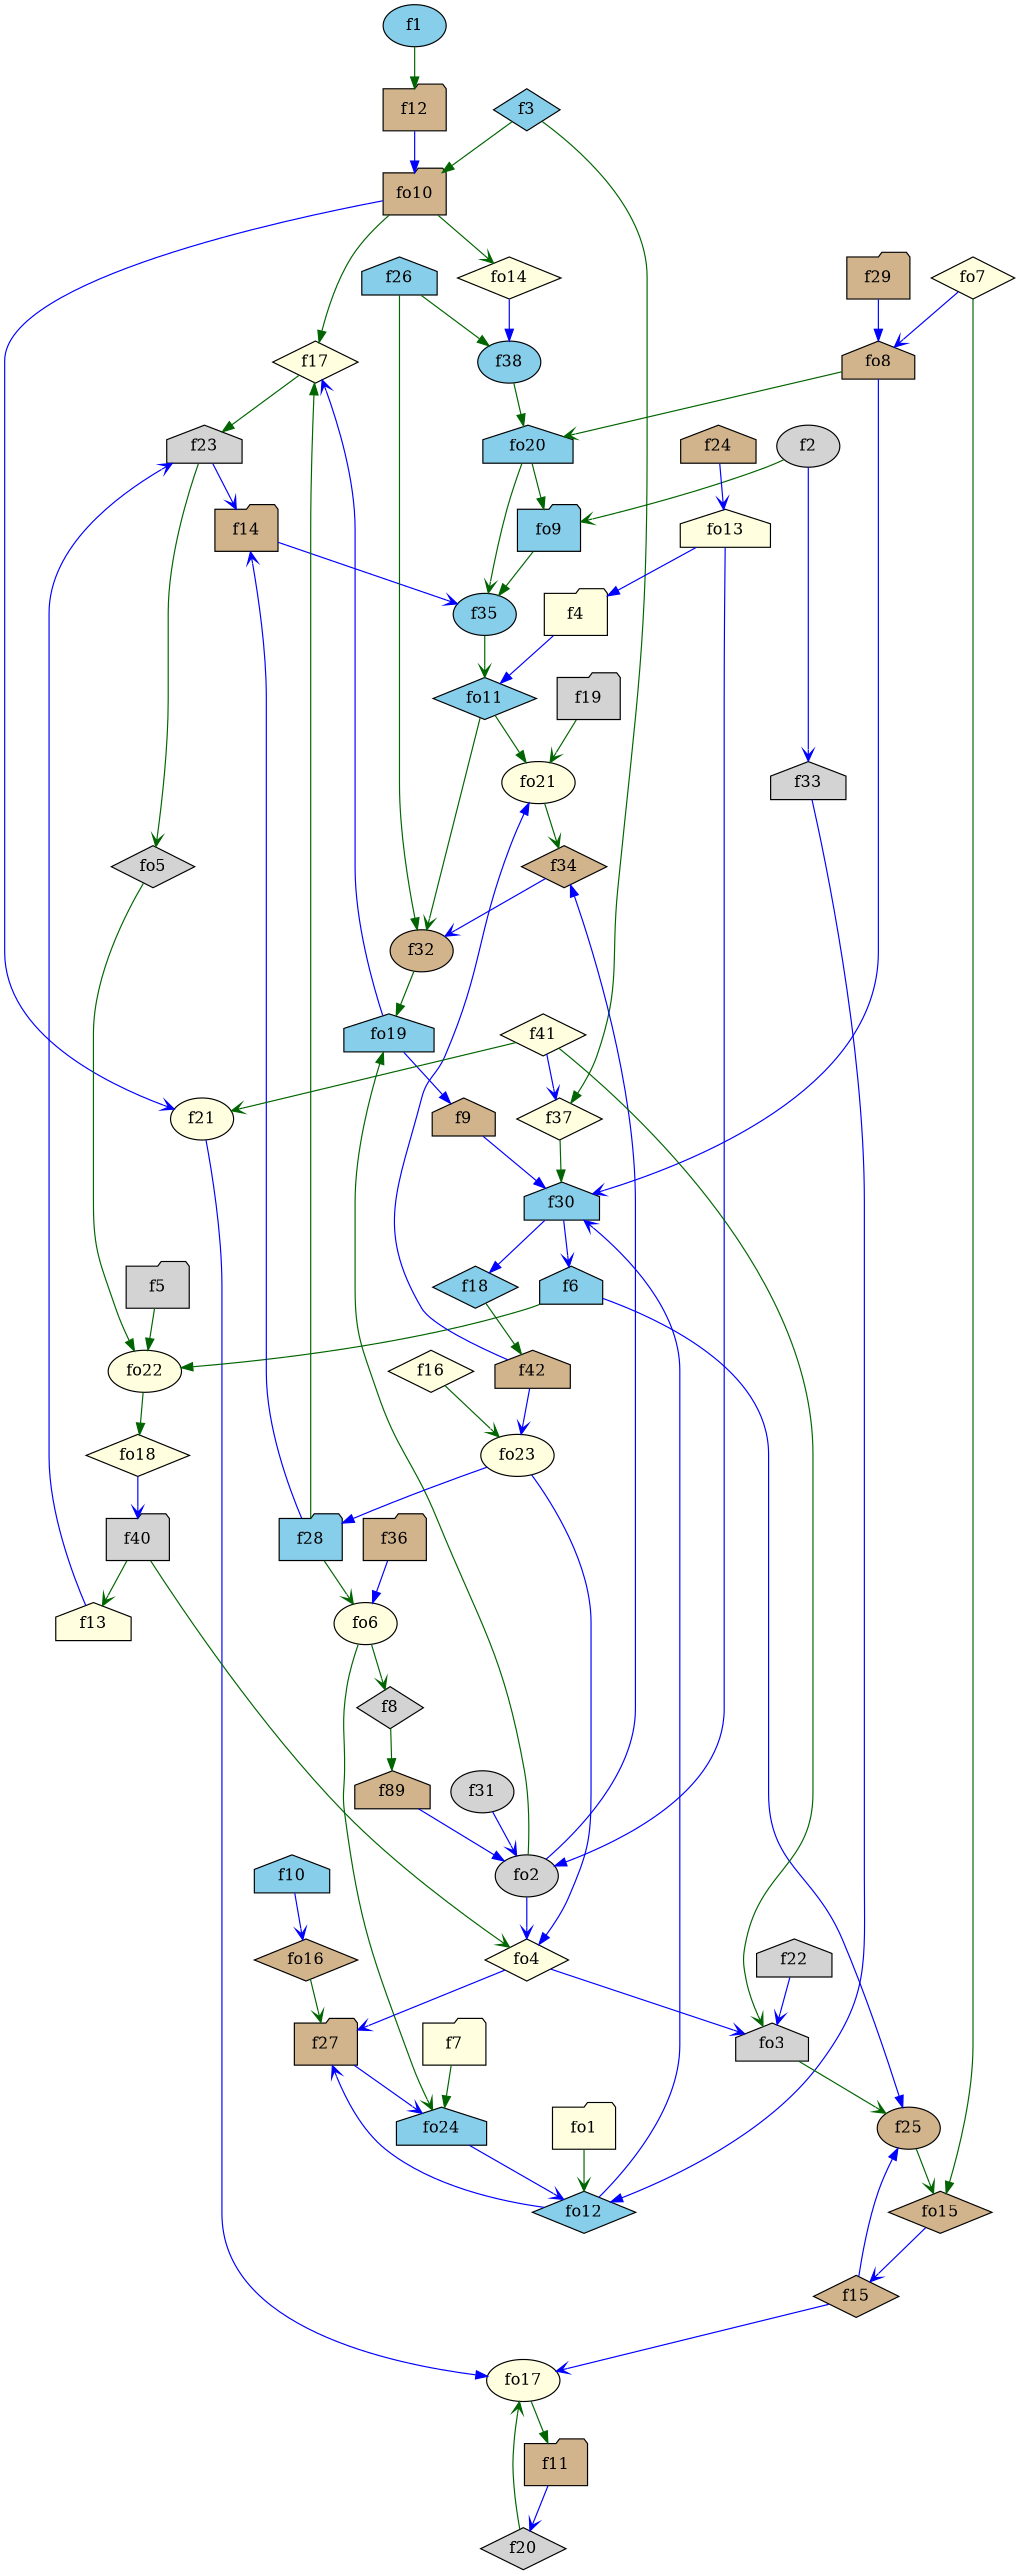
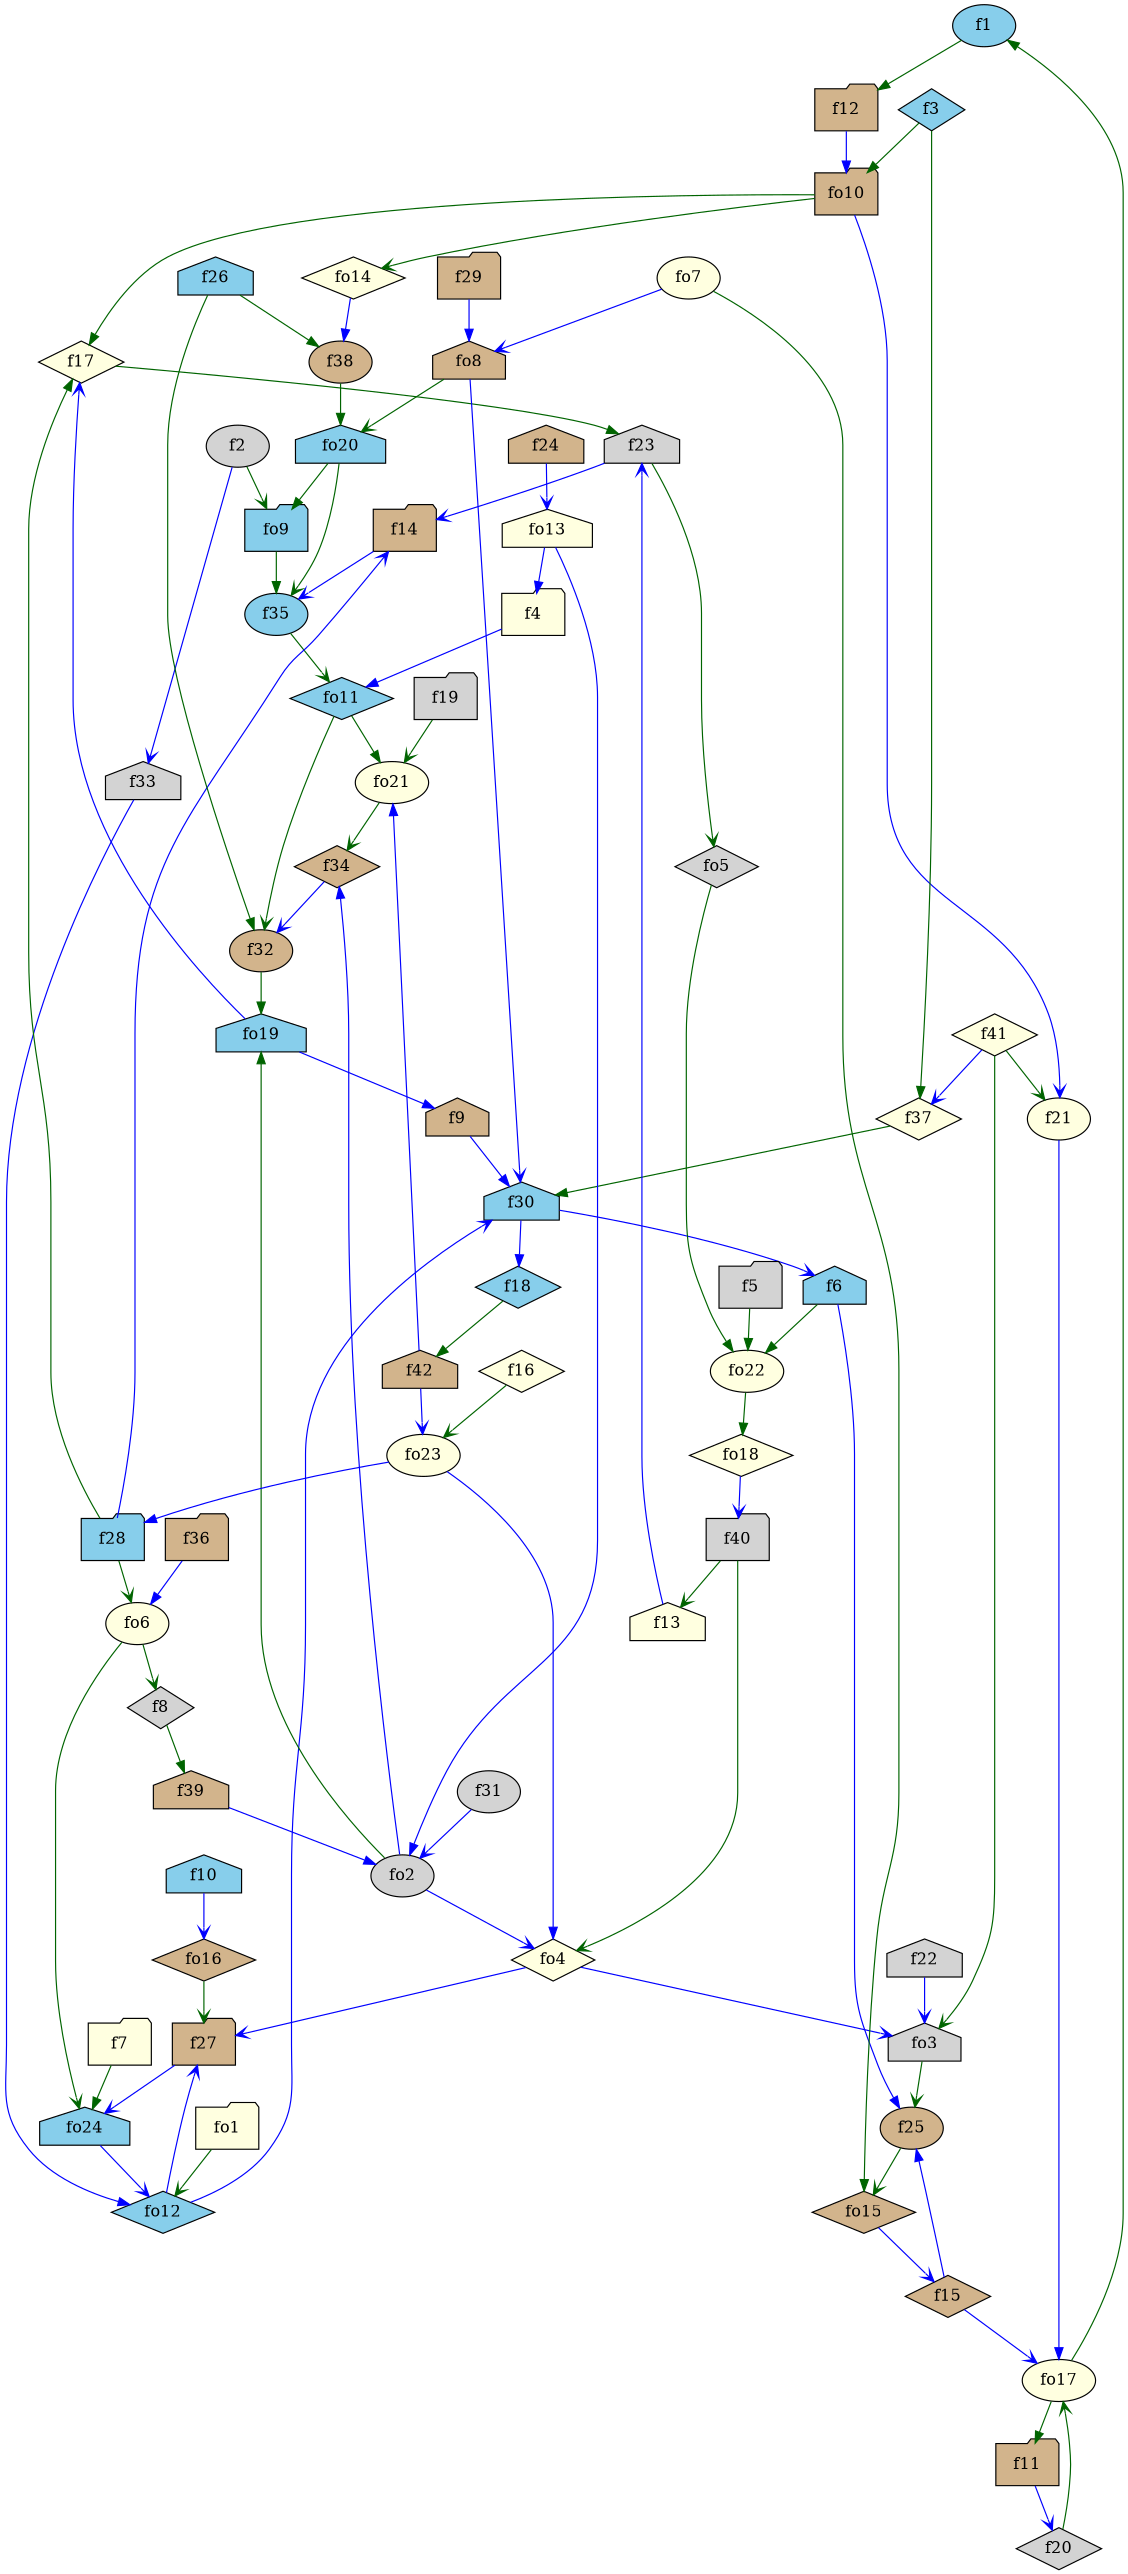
node "fo7": shape diamond -> ellipse
node "f38": fillcolor skyblue -> tan
edge "fo17" -> "f1": added
node "f89": label "f89" -> "f39"
